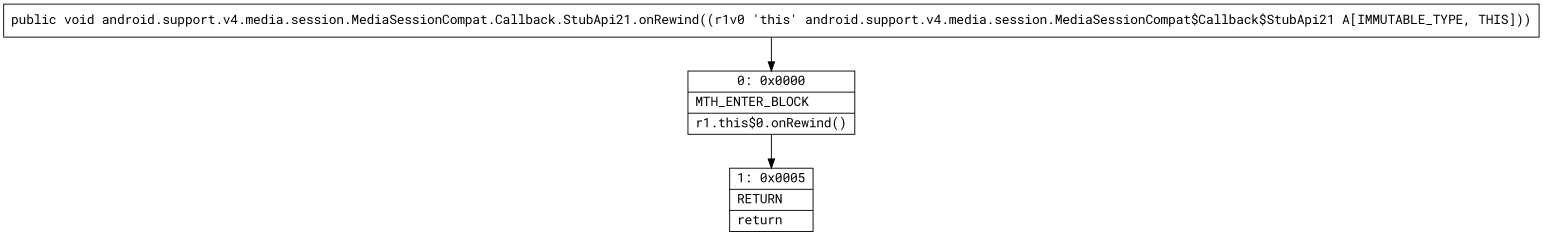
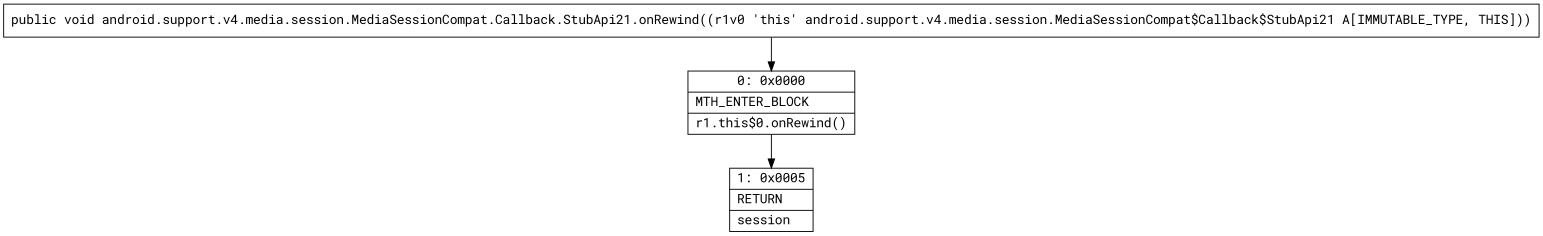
node "1: 0x0005": text "return" -> "session"
